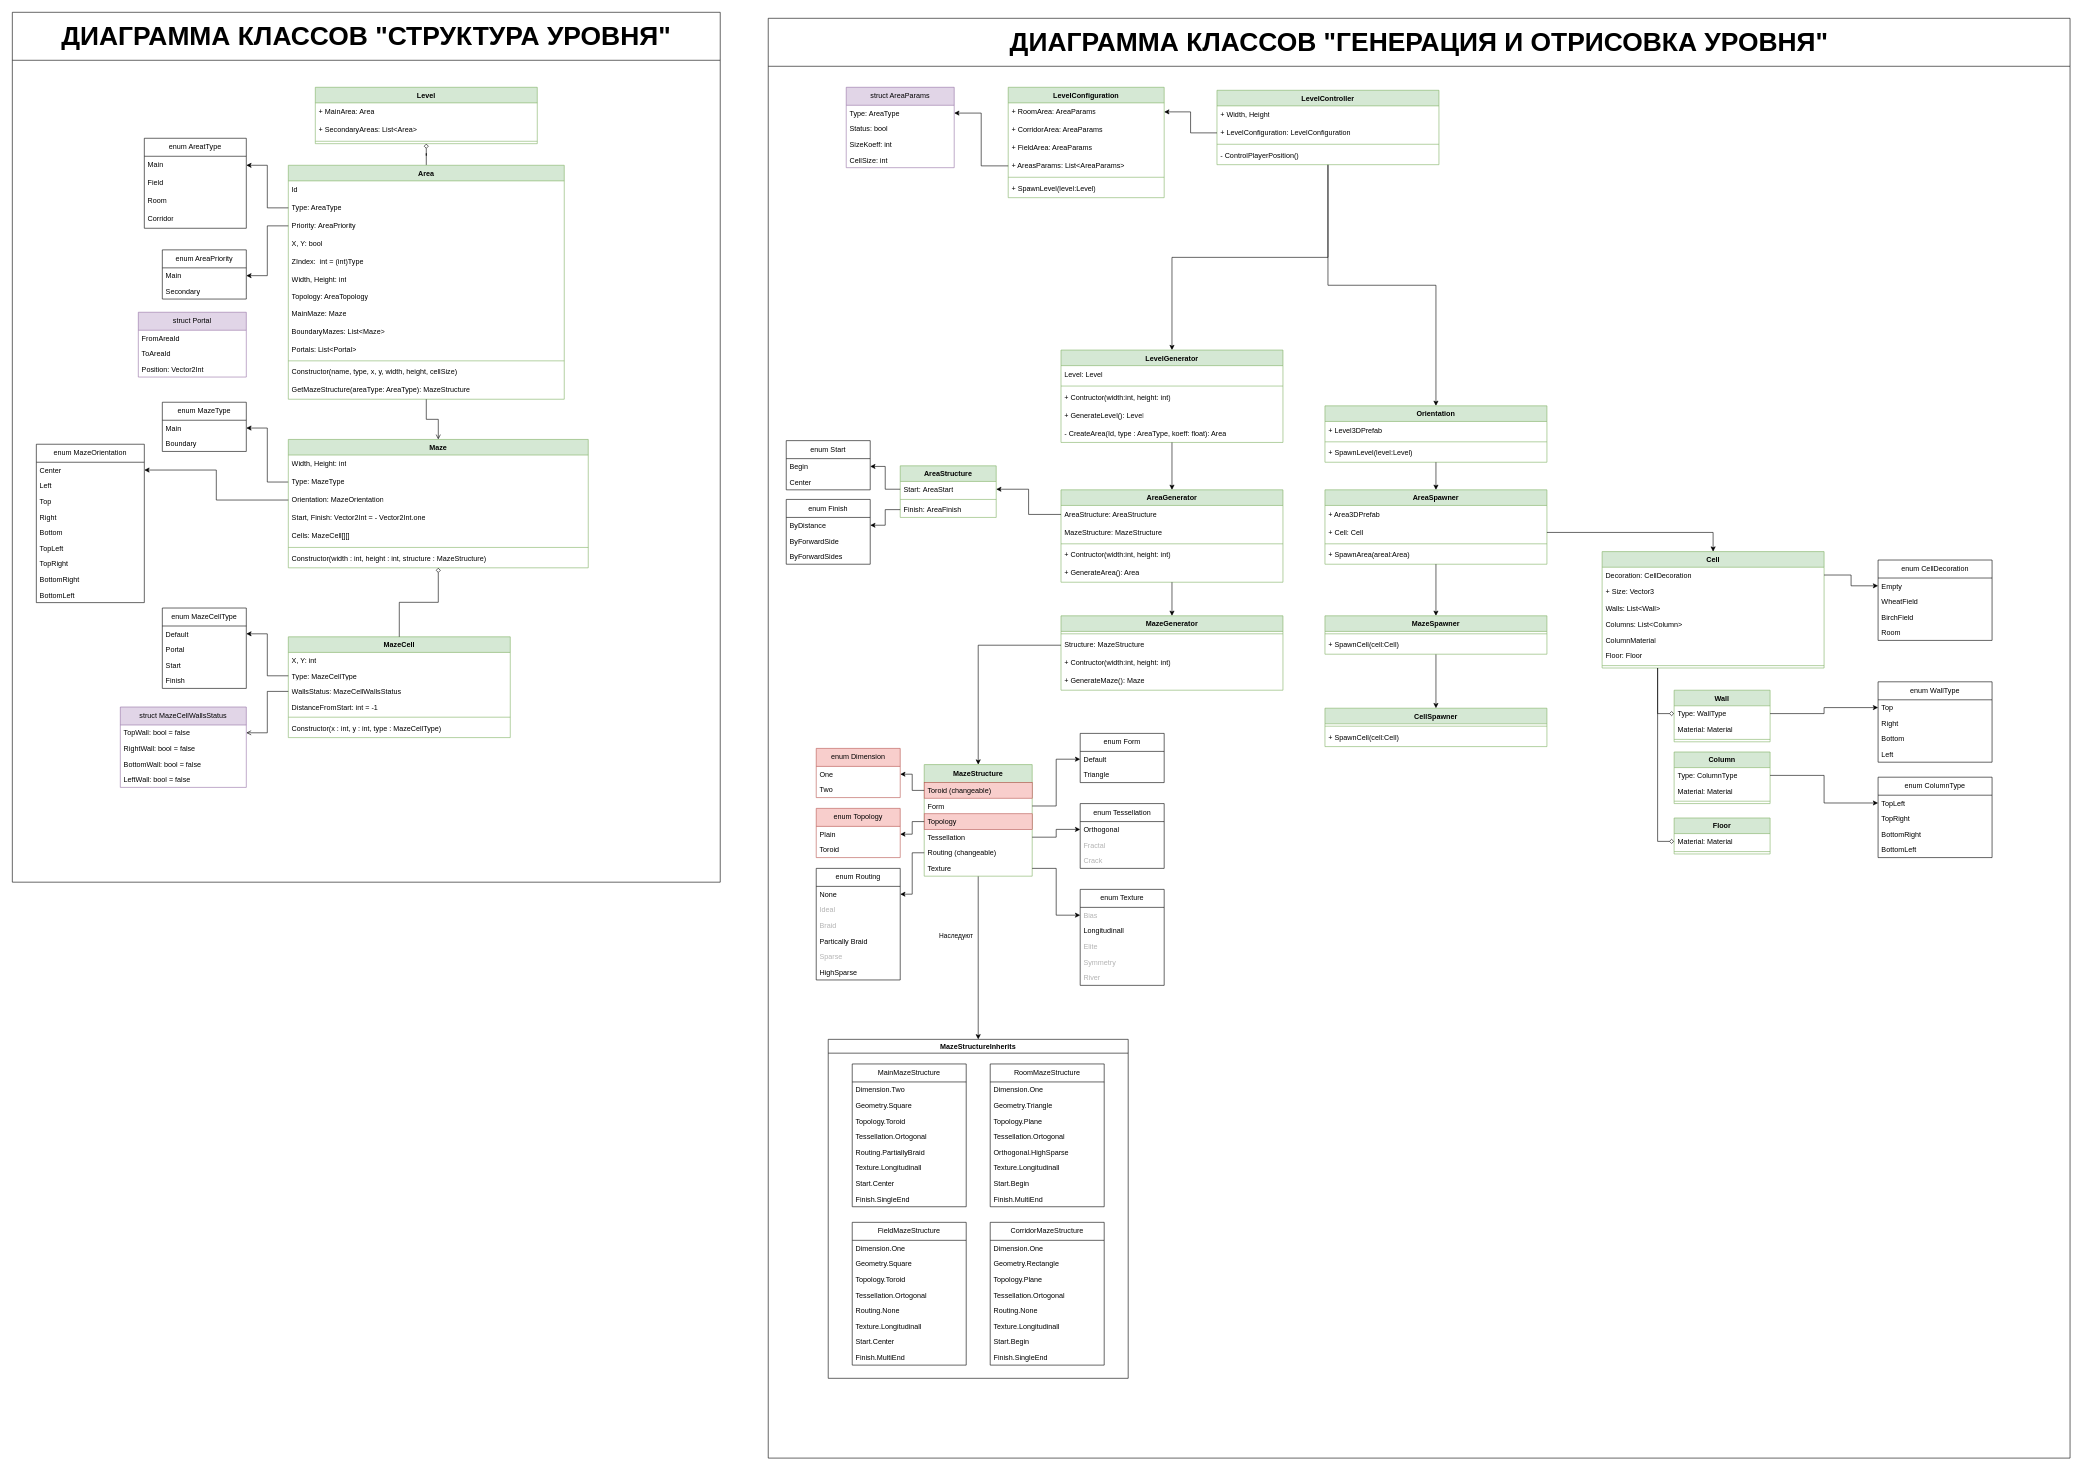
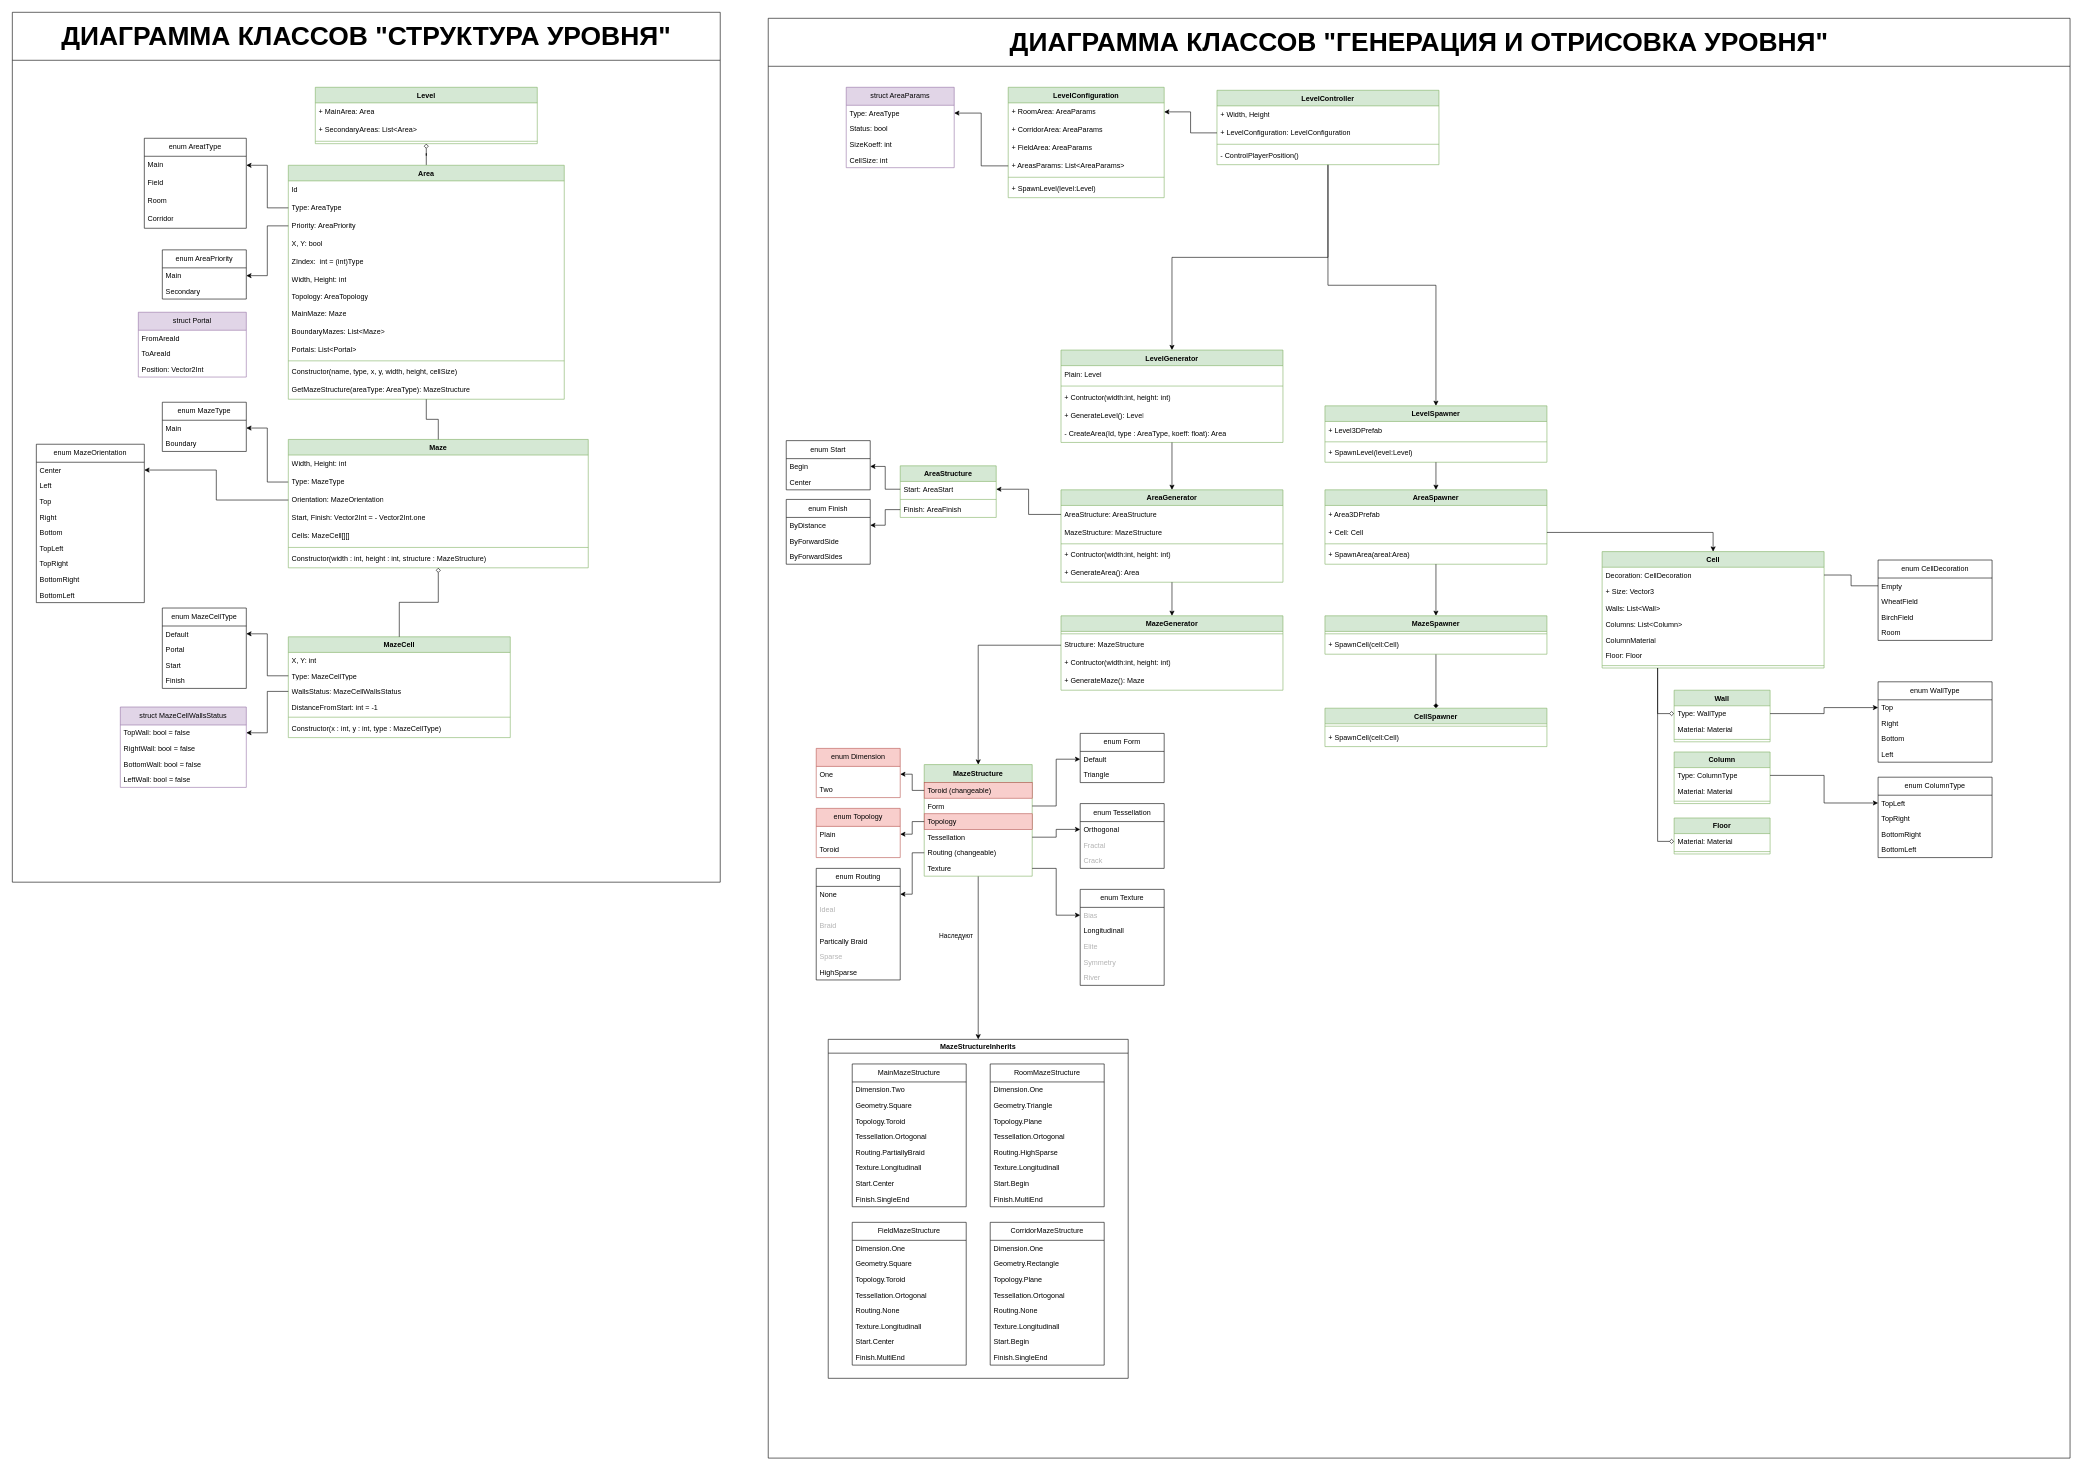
node "Level: Level": label "Level: Level" -> "Plain: Level"
node "Orientation": label "Orientation" -> "LevelSpawner"
edge "Area" -> "Maze": arrowhead open -> none
edge "Decoration: CellDecoration" -> "Empty": arrowhead classic -> none
edge "MazeSpawner" -> "CellSpawner": arrowhead classic -> diamond
edge "WallsStatus: MazeCellWallsStatus" -> "TopWall: bool = false": arrowhead open -> classic
node "Orthogonal.HighSparse": label "Orthogonal.HighSparse" -> "Routing.HighSparse"
